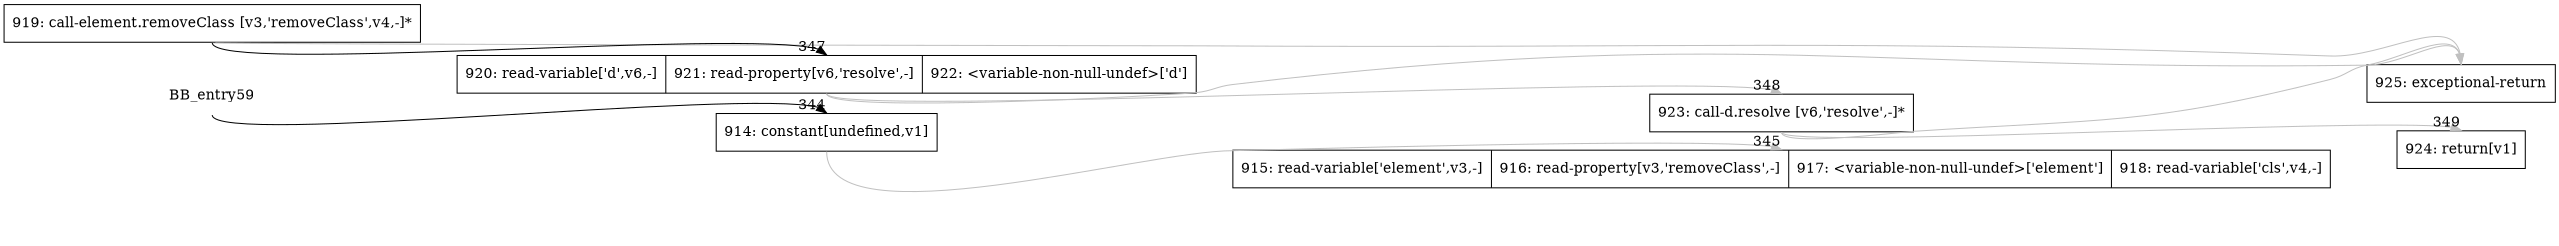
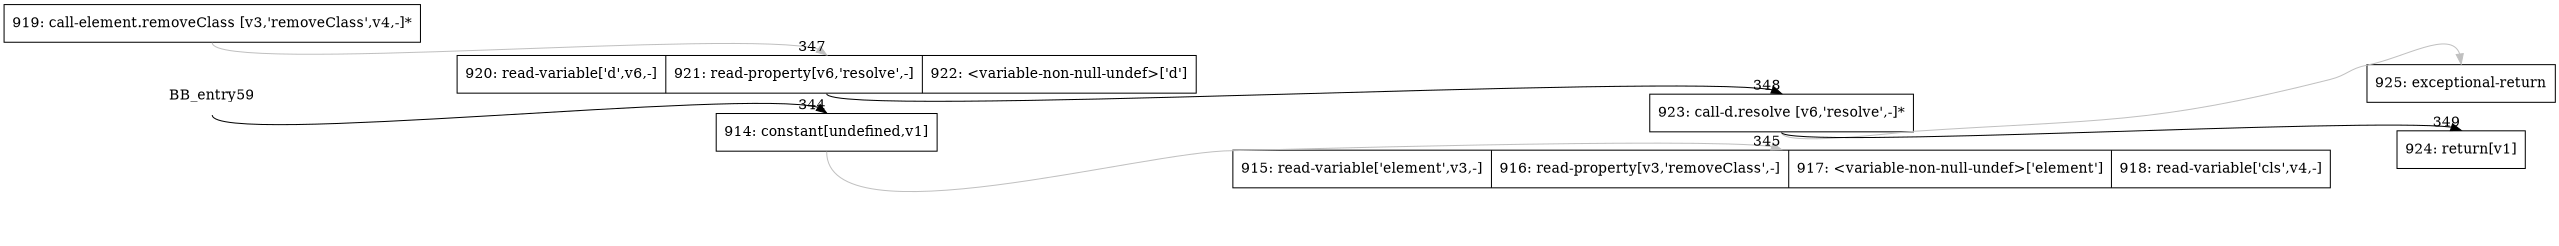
edge "919: call-element.removeClass [v3,'removeClass',v4,-]*" -> "925: exceptional-return": removed
edge "919: call-element.removeClass [v3,'removeClass',v4,-]*" -> "920: read-variable['d',v6,-]": color black -> gray
edge "920: read-variable['d',v6,-]" -> "925: exceptional-return": removed
edge "920: read-variable['d',v6,-]" -> "923: call-d.resolve [v6,'resolve',-]*": color gray -> black
edge "923: call-d.resolve [v6,'resolve',-]*" -> "924: return[v1]": color gray -> black
